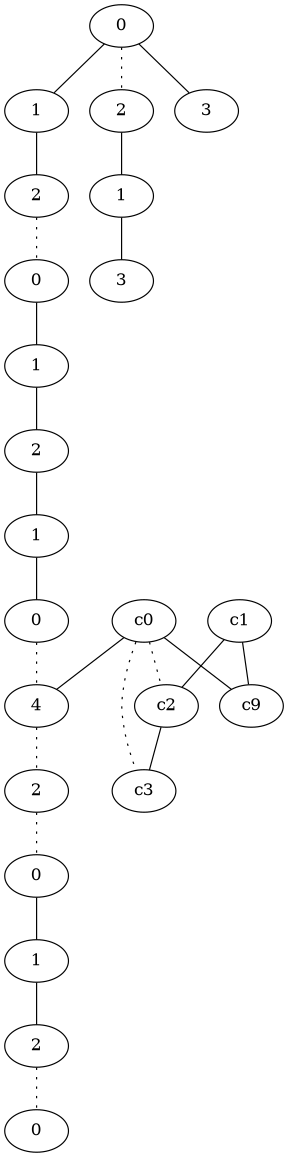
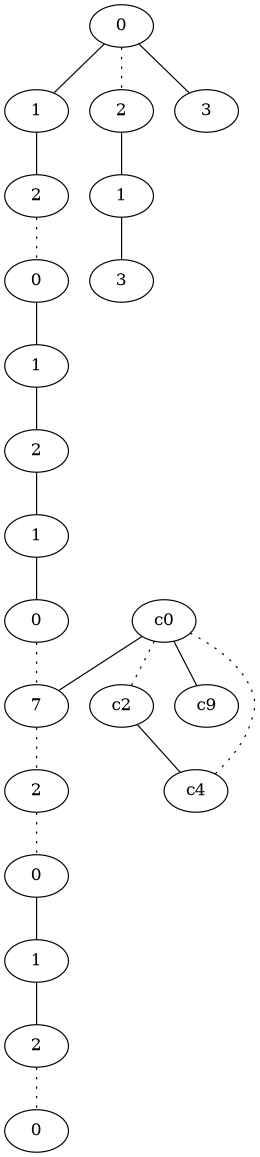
node "c1": removed
node "4": label "4" -> "7"
node "c3": label "c3" -> "c4"
